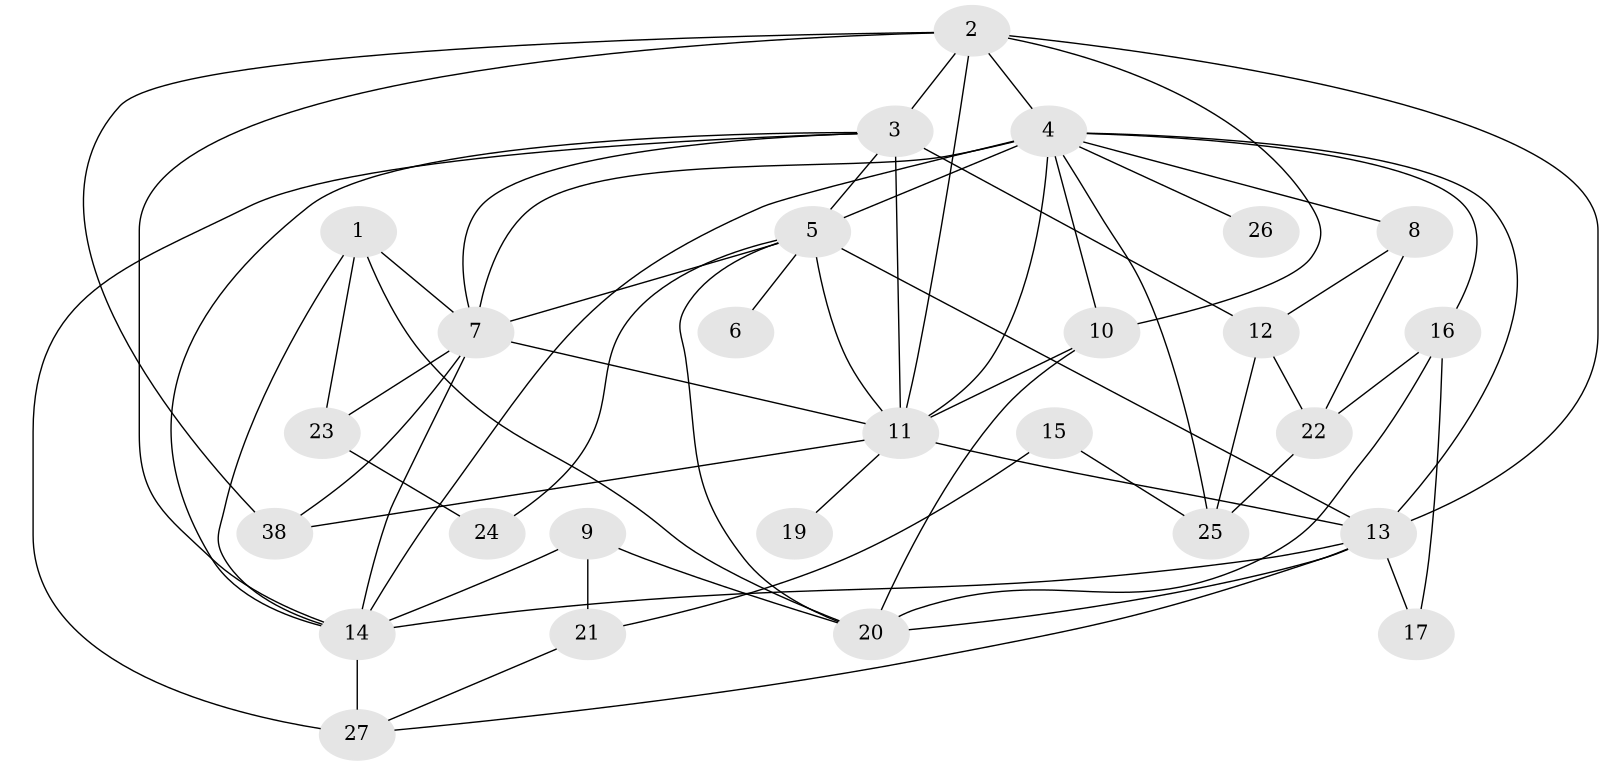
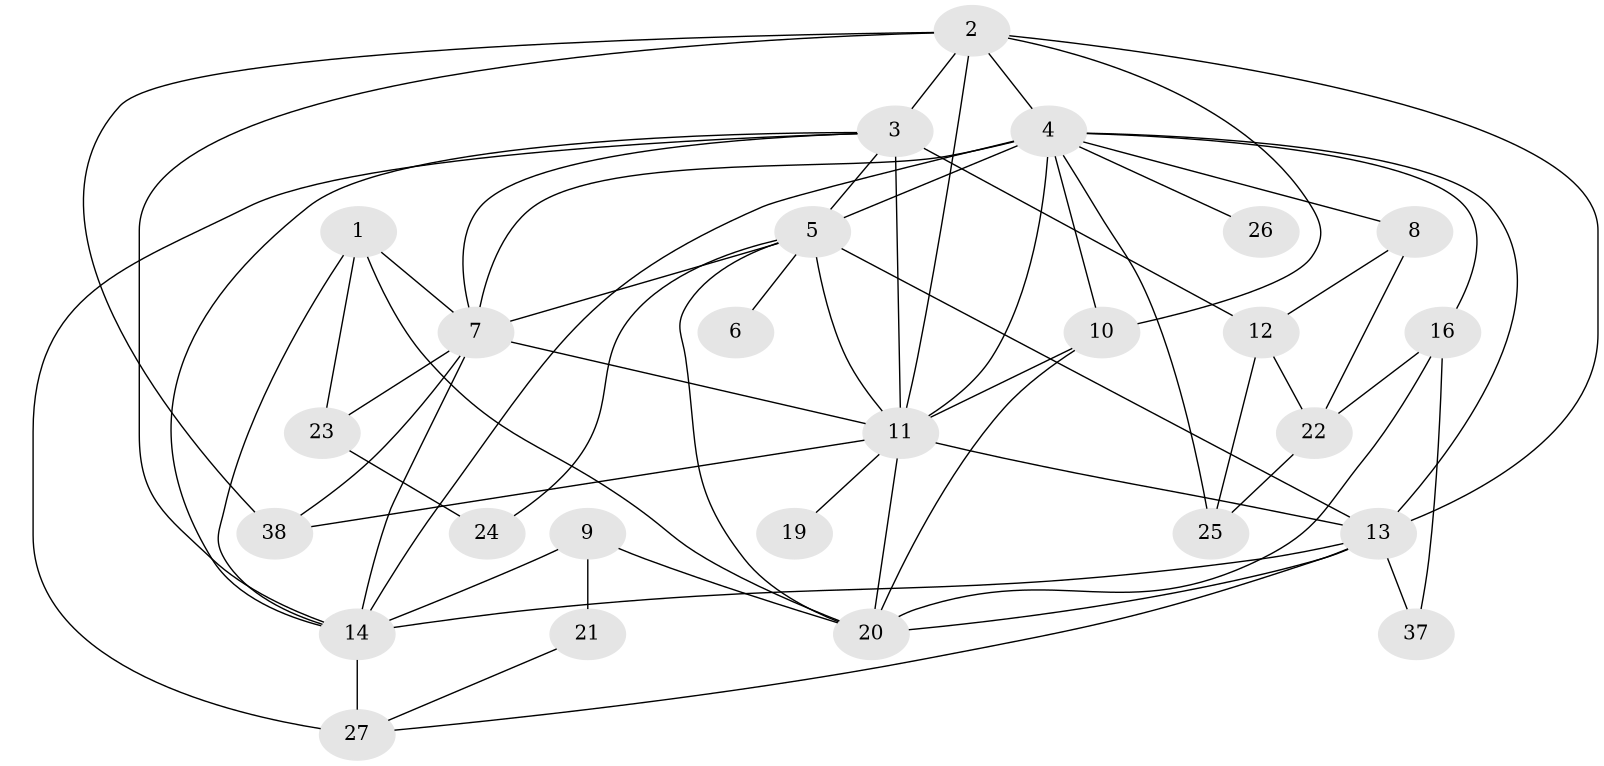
node "15": removed
edge "11" -- "20": added
node "17": label "17" -> "37"
